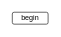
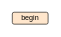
node "begin": fillcolor #ffffff -> #ffe6cc
